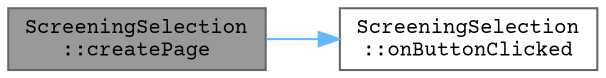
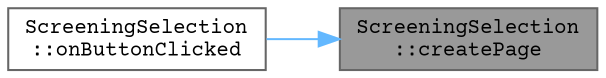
edge "ScreeningSelection ::createPage" -> "ScreeningSelection ::onButtonClicked": reversed
